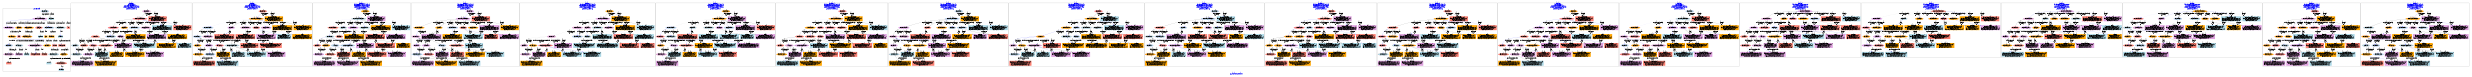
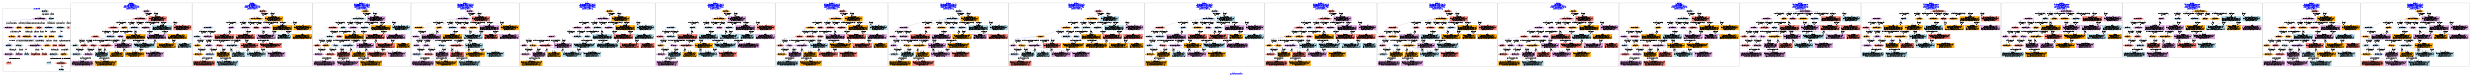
node "credit": added
